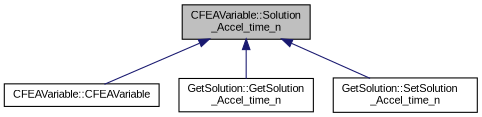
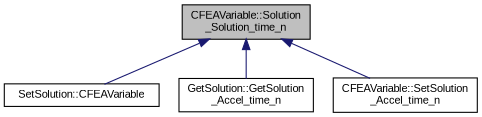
node "CFEAVariable::Solution _Accel_time_n": label "CFEAVariable::Solution _Accel_time_n" -> "CFEAVariable::Solution _Solution_time_n"
node "CFEAVariable::CFEAVariable": label "CFEAVariable::CFEAVariable" -> "SetSolution::CFEAVariable"
node "GetSolution::SetSolution _Accel_time_n": label "GetSolution::SetSolution _Accel_time_n" -> "CFEAVariable::SetSolution _Accel_time_n"
